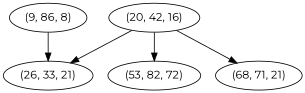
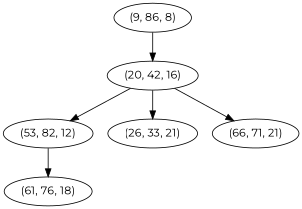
edge "(9, 86, 8)" -> "(26, 33, 21)": now "(9, 86, 8)" -> "(20, 42, 16)"
node "(53, 82, 72)": label "(53, 82, 72)" -> "(53, 82, 12)"
node "(68, 71, 21)": label "(68, 71, 21)" -> "(66, 71, 21)"
node "(61, 76, 18)": added
